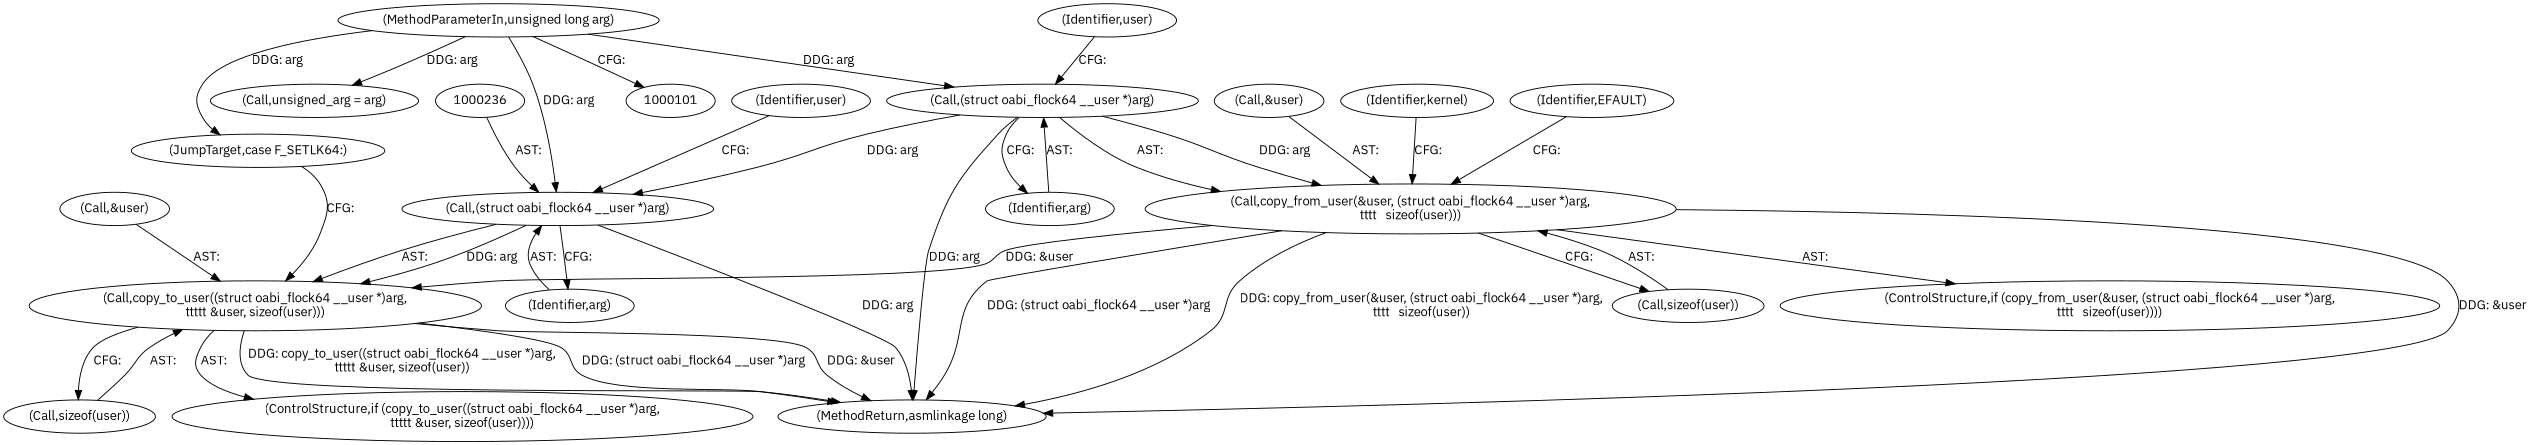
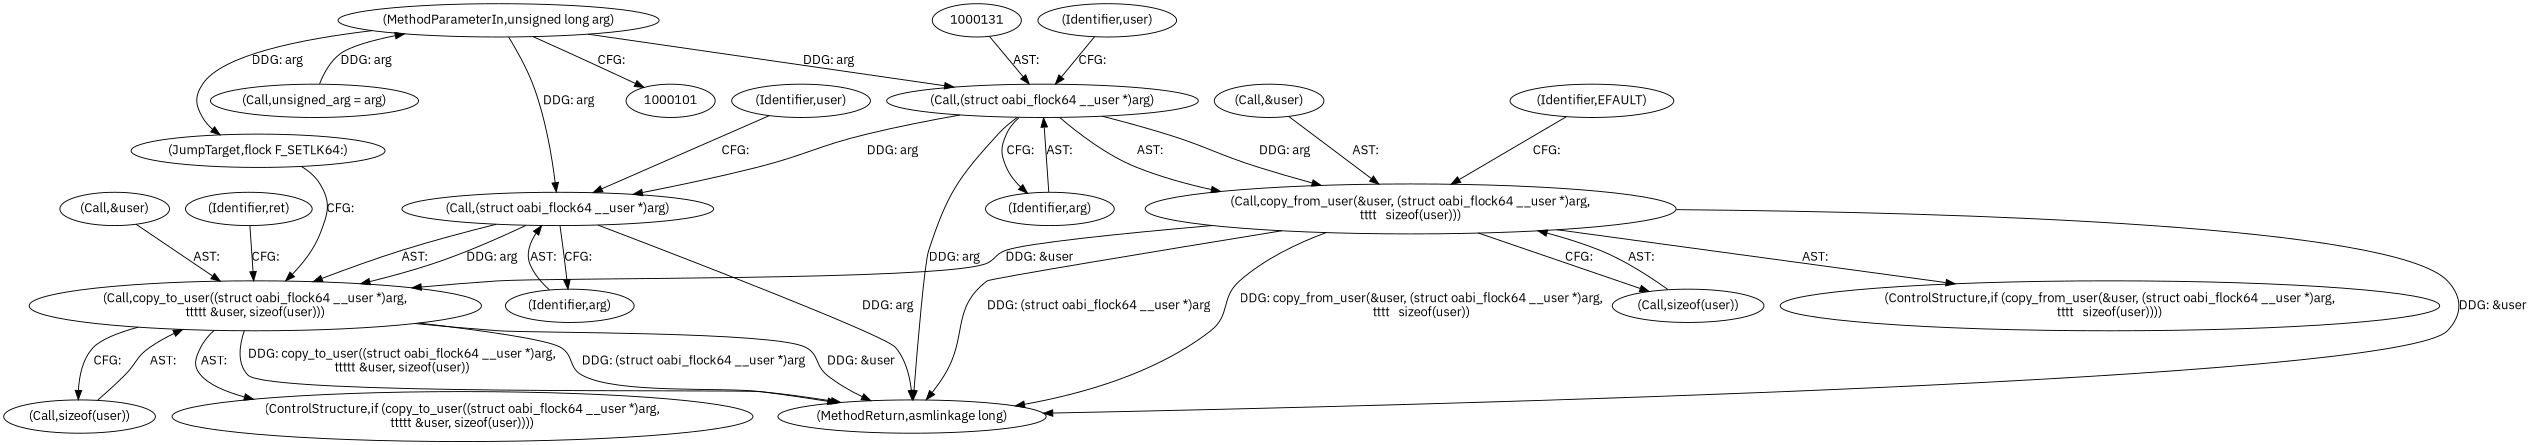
node "1000131": added
edge "(MethodParameterIn,unsigned long arg)" -> "(Call,unsigned_arg = arg)": reversed
node "1000236": removed
node "(Identifier,kernel)": removed
node "(JumpTarget,case F_SETLK64:)": label "(JumpTarget,case F_SETLK64:)" -> "(JumpTarget,flock F_SETLK64:)"
node "(Identifier,ret)": added
